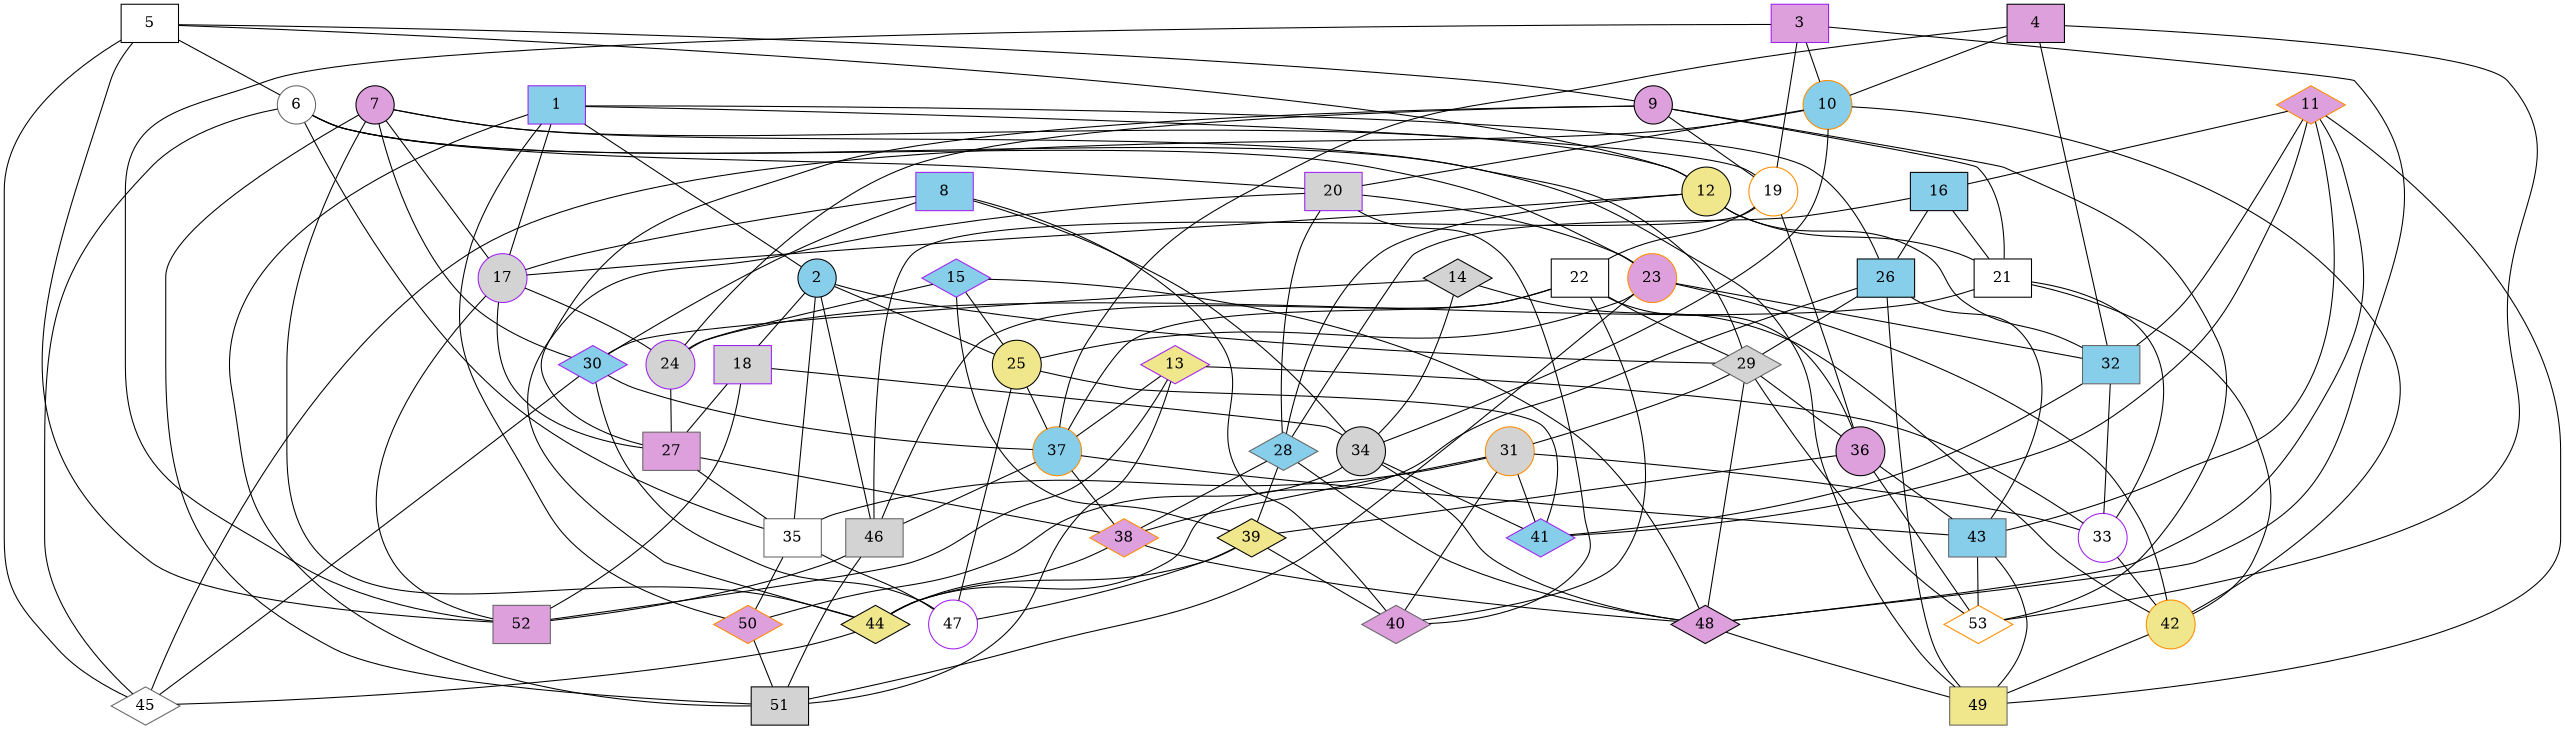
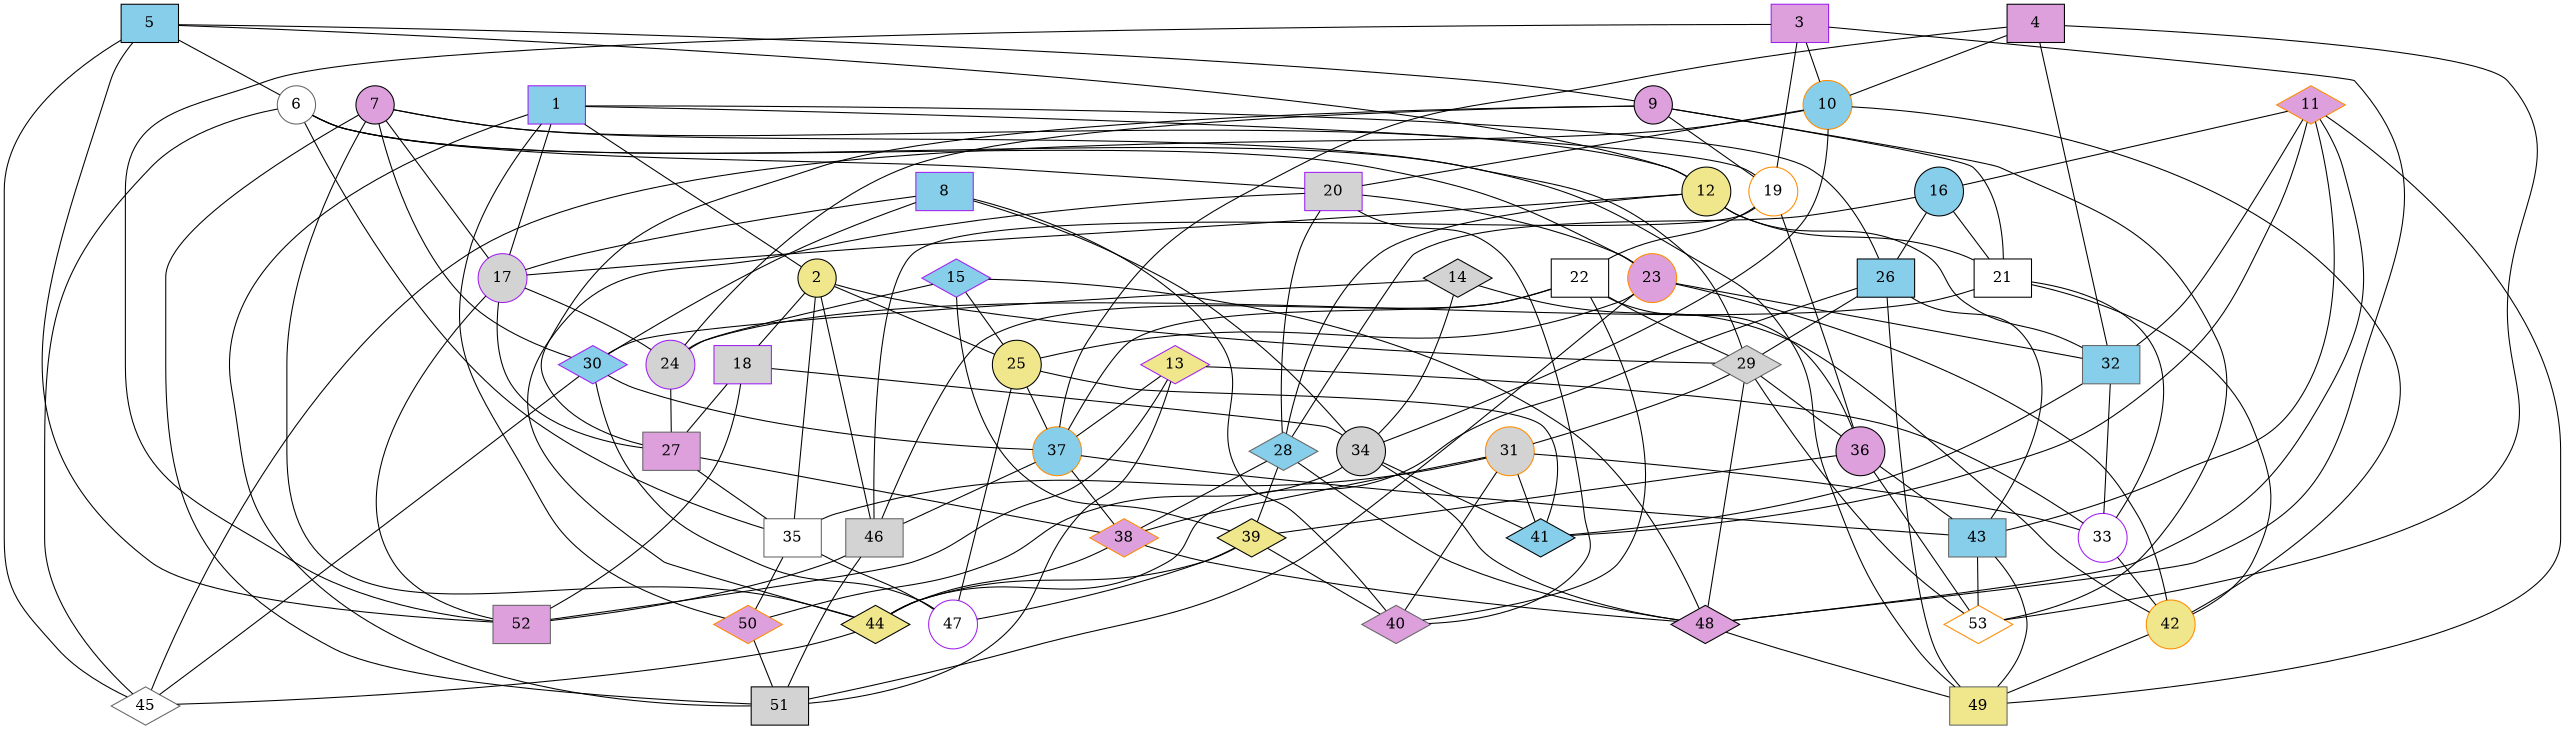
node "5": fillcolor white -> skyblue
node "16": shape box -> circle
node "2": fillcolor skyblue -> khaki
node "41": color purple -> black
